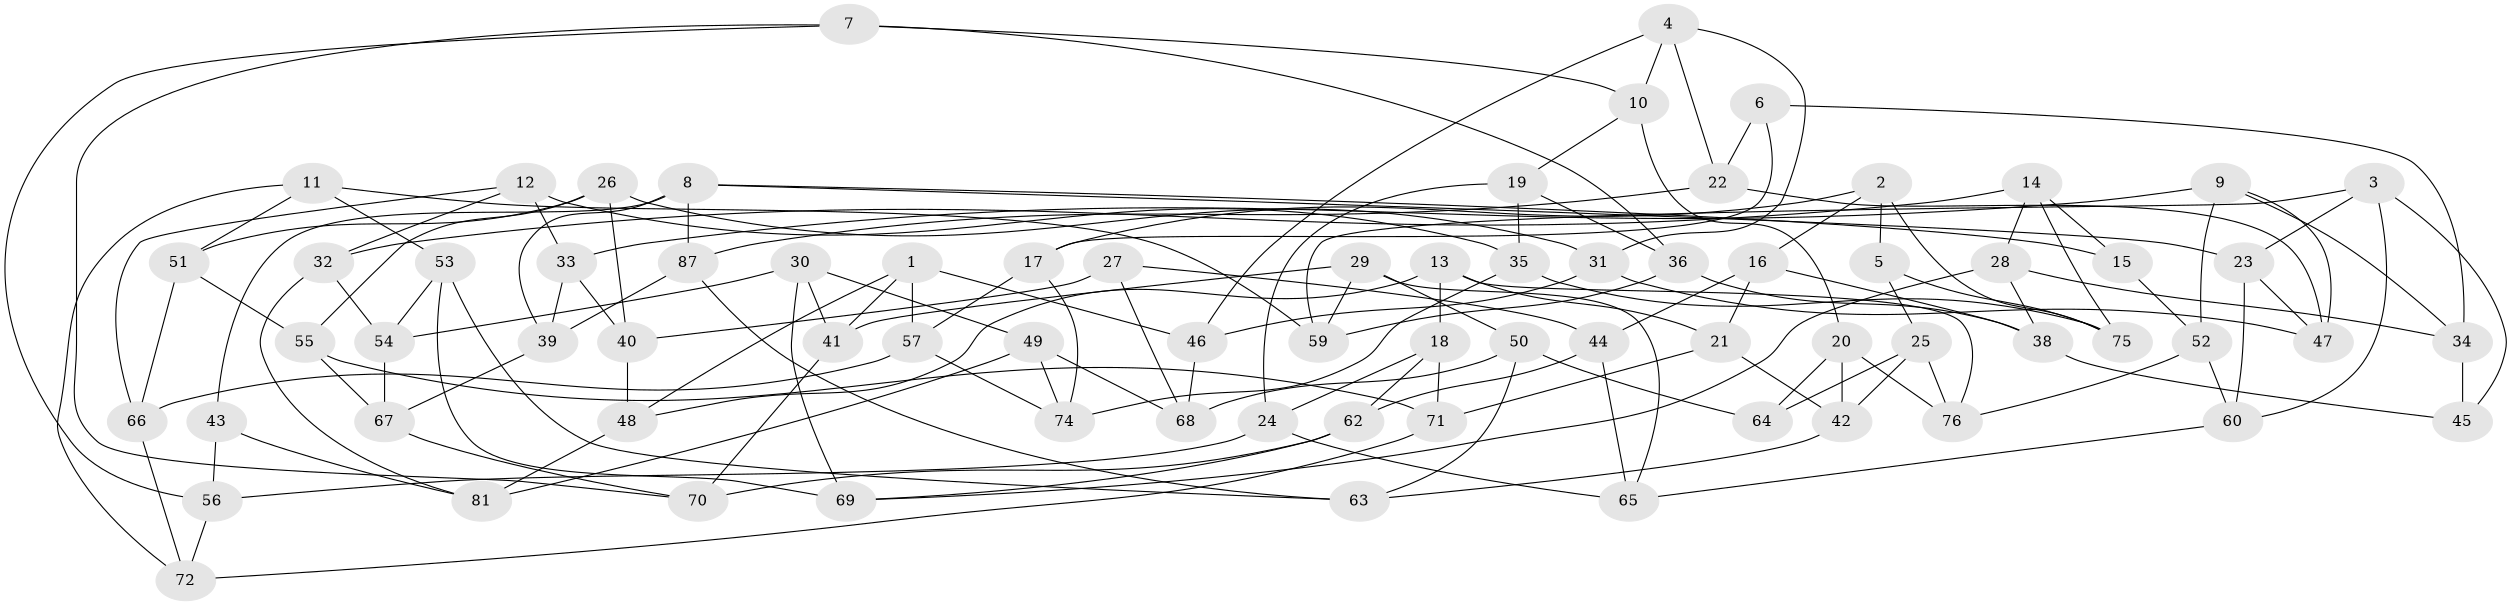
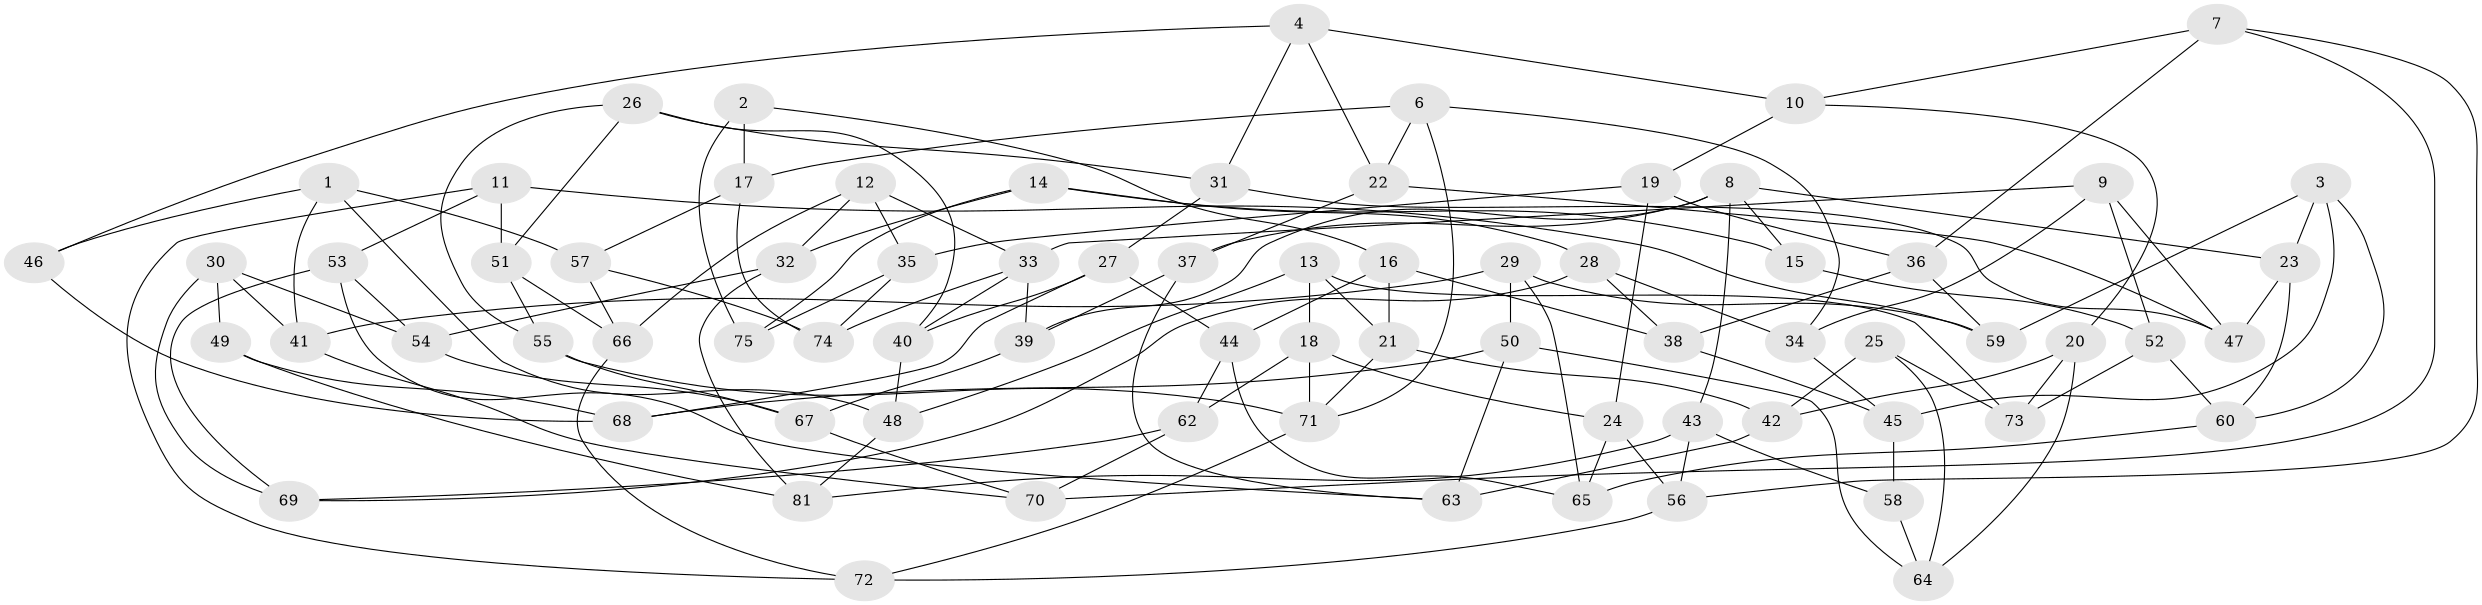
node "87": label "87" -> "37"
node "5": removed
edge "31" -- "46": now "31" -- "27"
edge "6" -- "71": added
edge "49" -- "74": now "33" -- "74"
node "76": label "76" -> "73"
node "58": added
